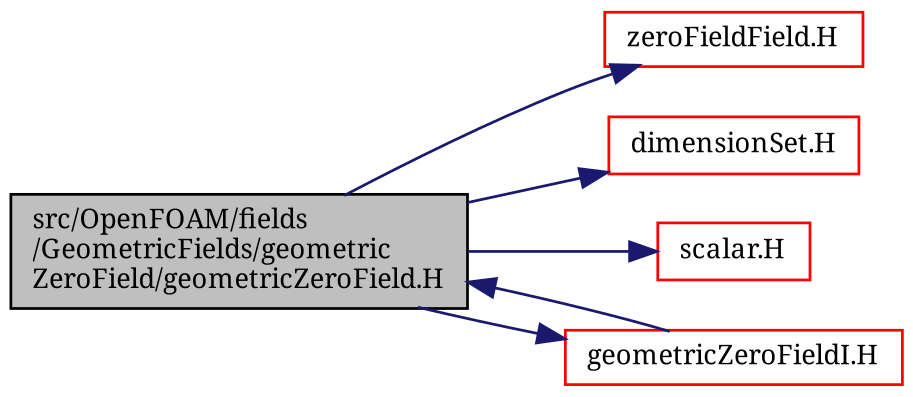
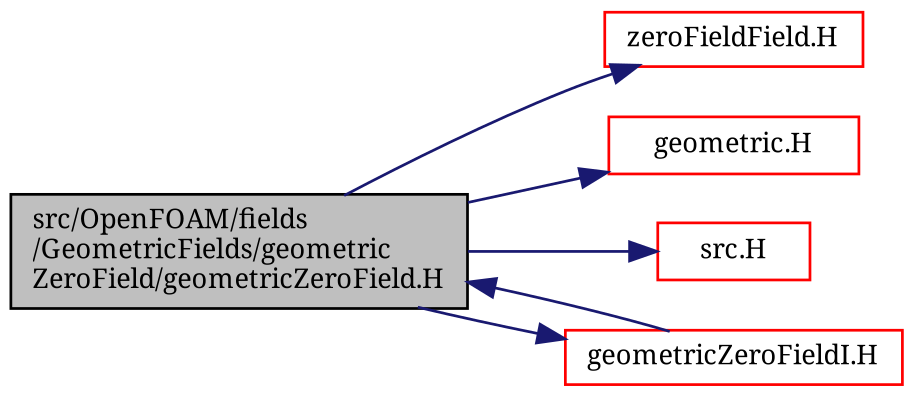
node "dimensionSet.H": label "dimensionSet.H" -> "geometric.H"
node "scalar.H": label "scalar.H" -> "src.H"
